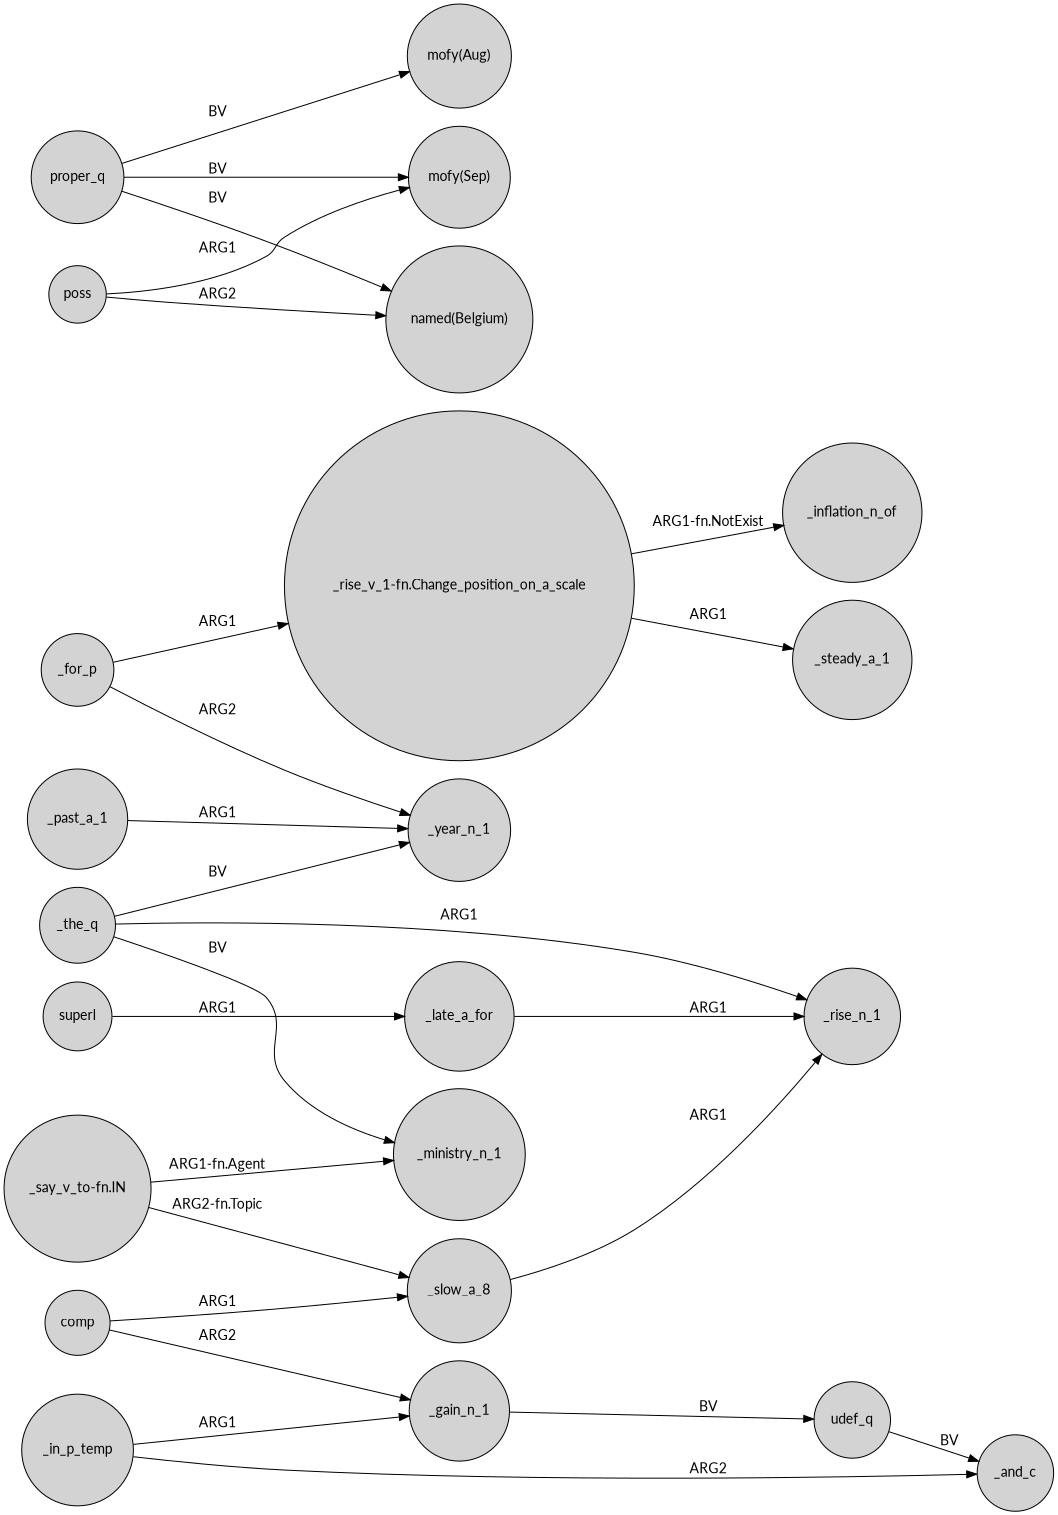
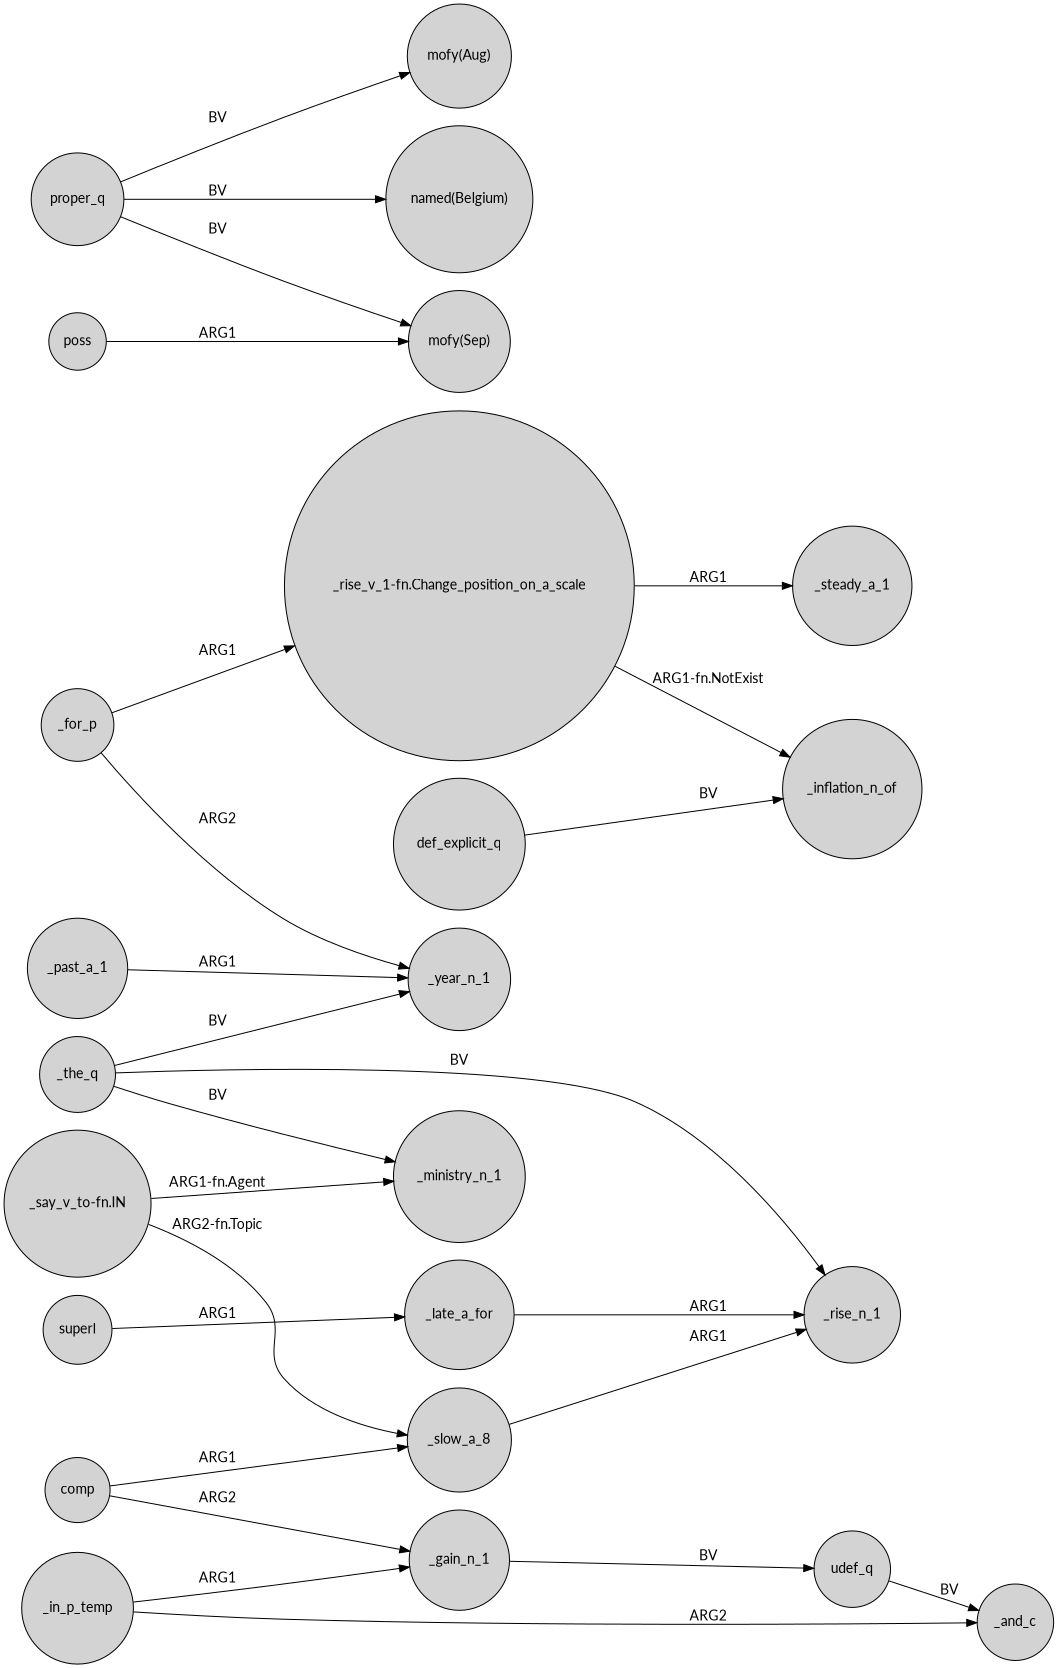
edge "poss" -> "named(Belgium)": removed, label "ARG2"
node "def_explicit_q": added
edge "_the_q" -> "_rise_n_1": label "ARG1" -> "BV"
